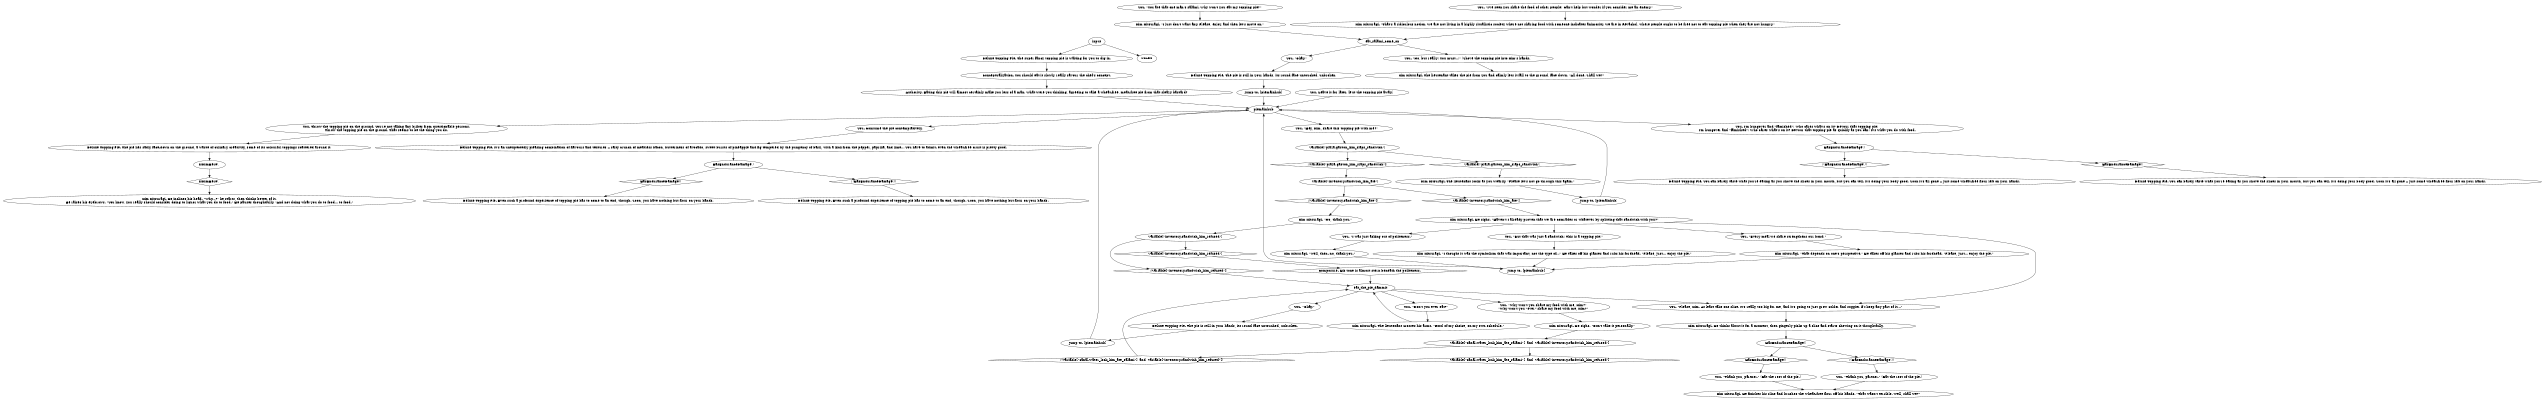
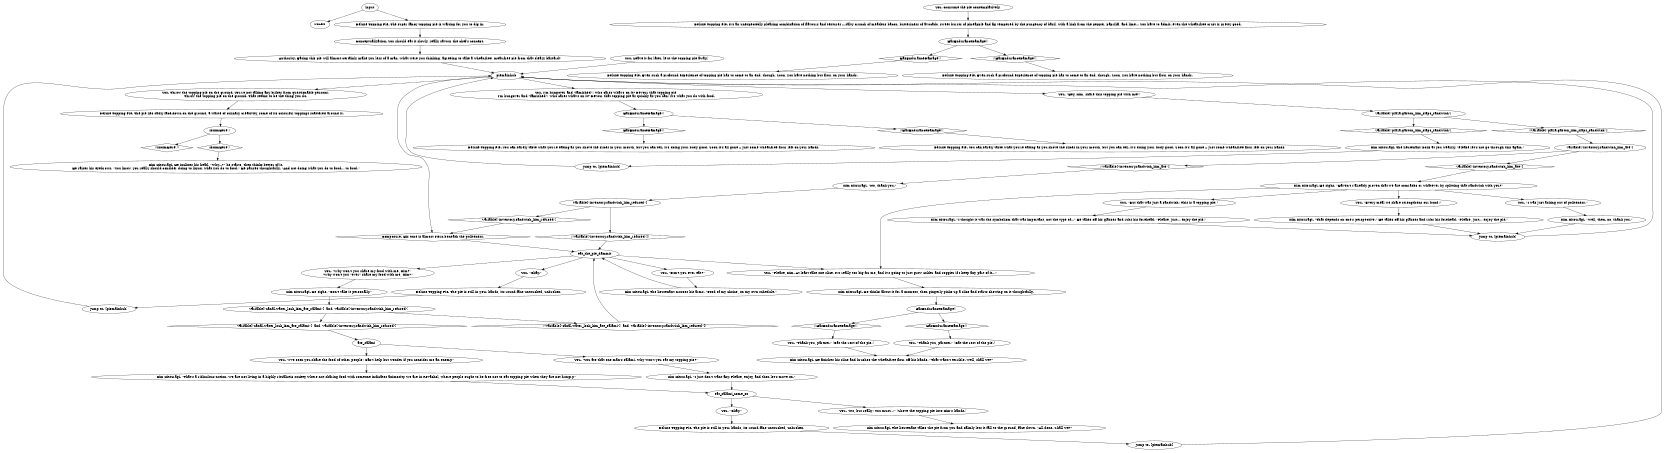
edge "piemainhub" -> "You: Consume the pie contemplatively.": now "piemainhub" -> "Composure: His tone is almost stern beneath the politeness."
node "!(IsKimHere())": added
node "ate_salami": added
